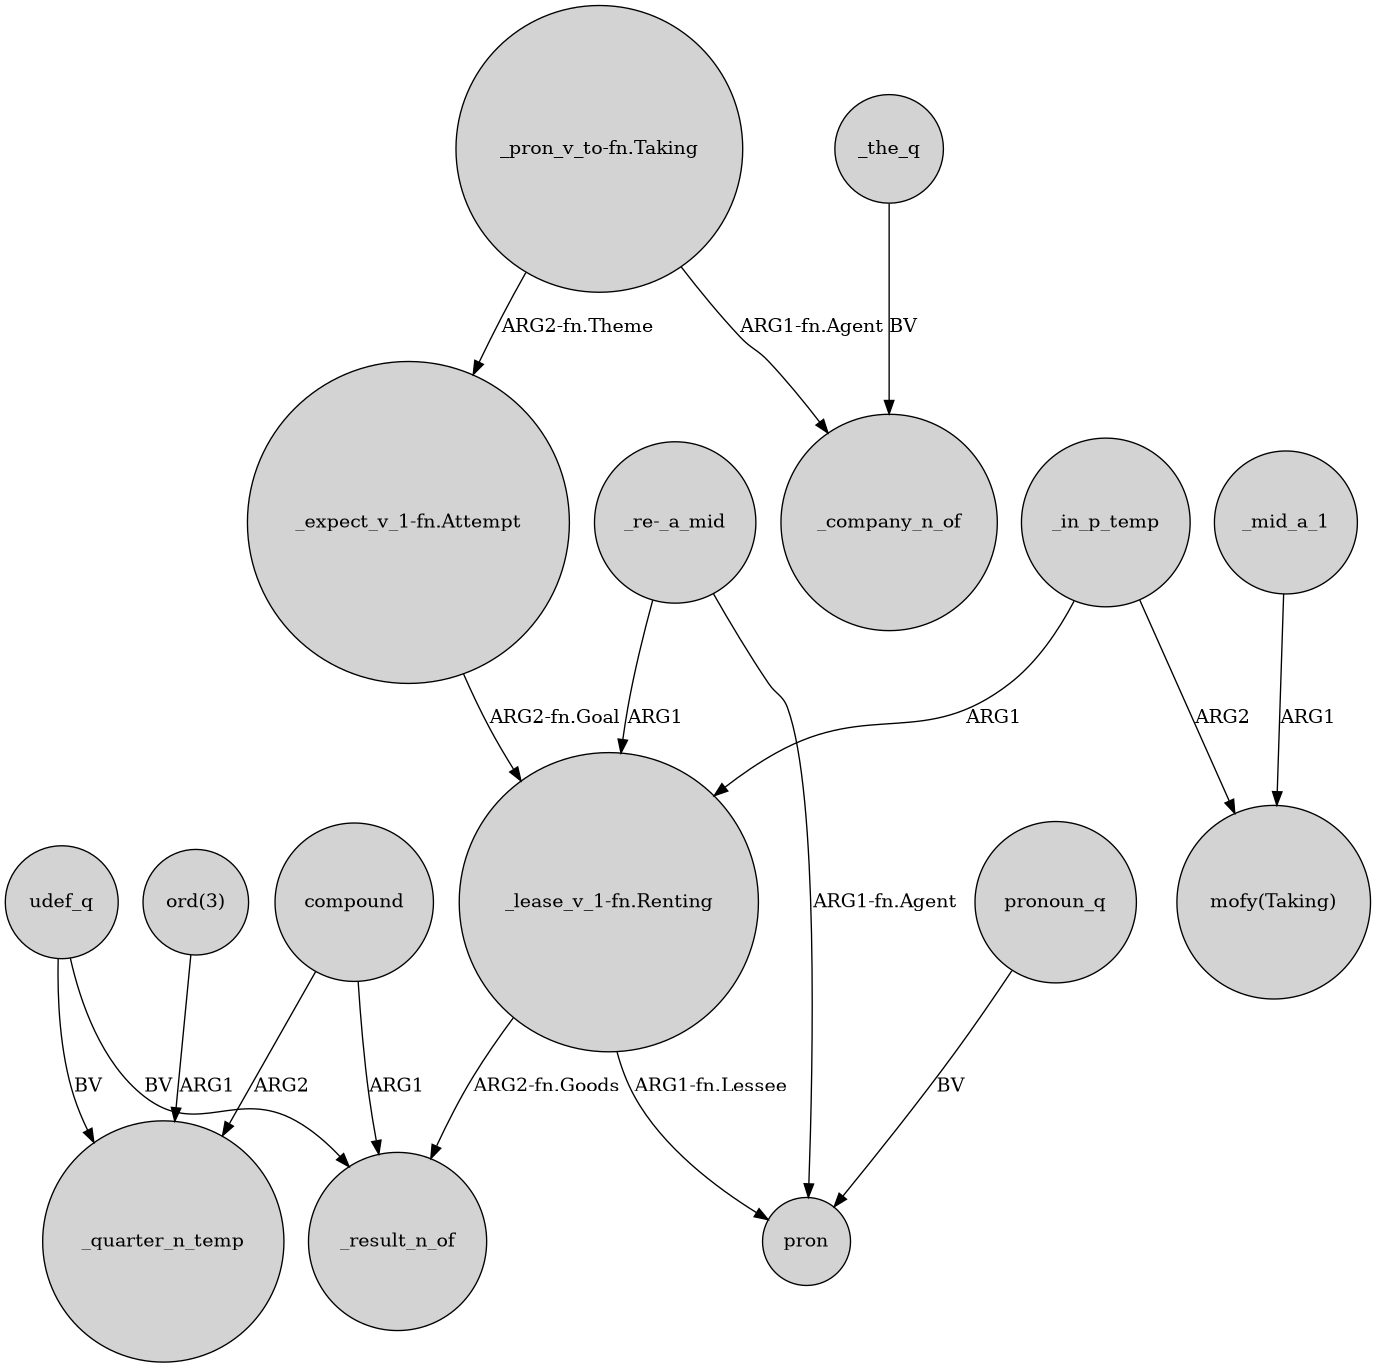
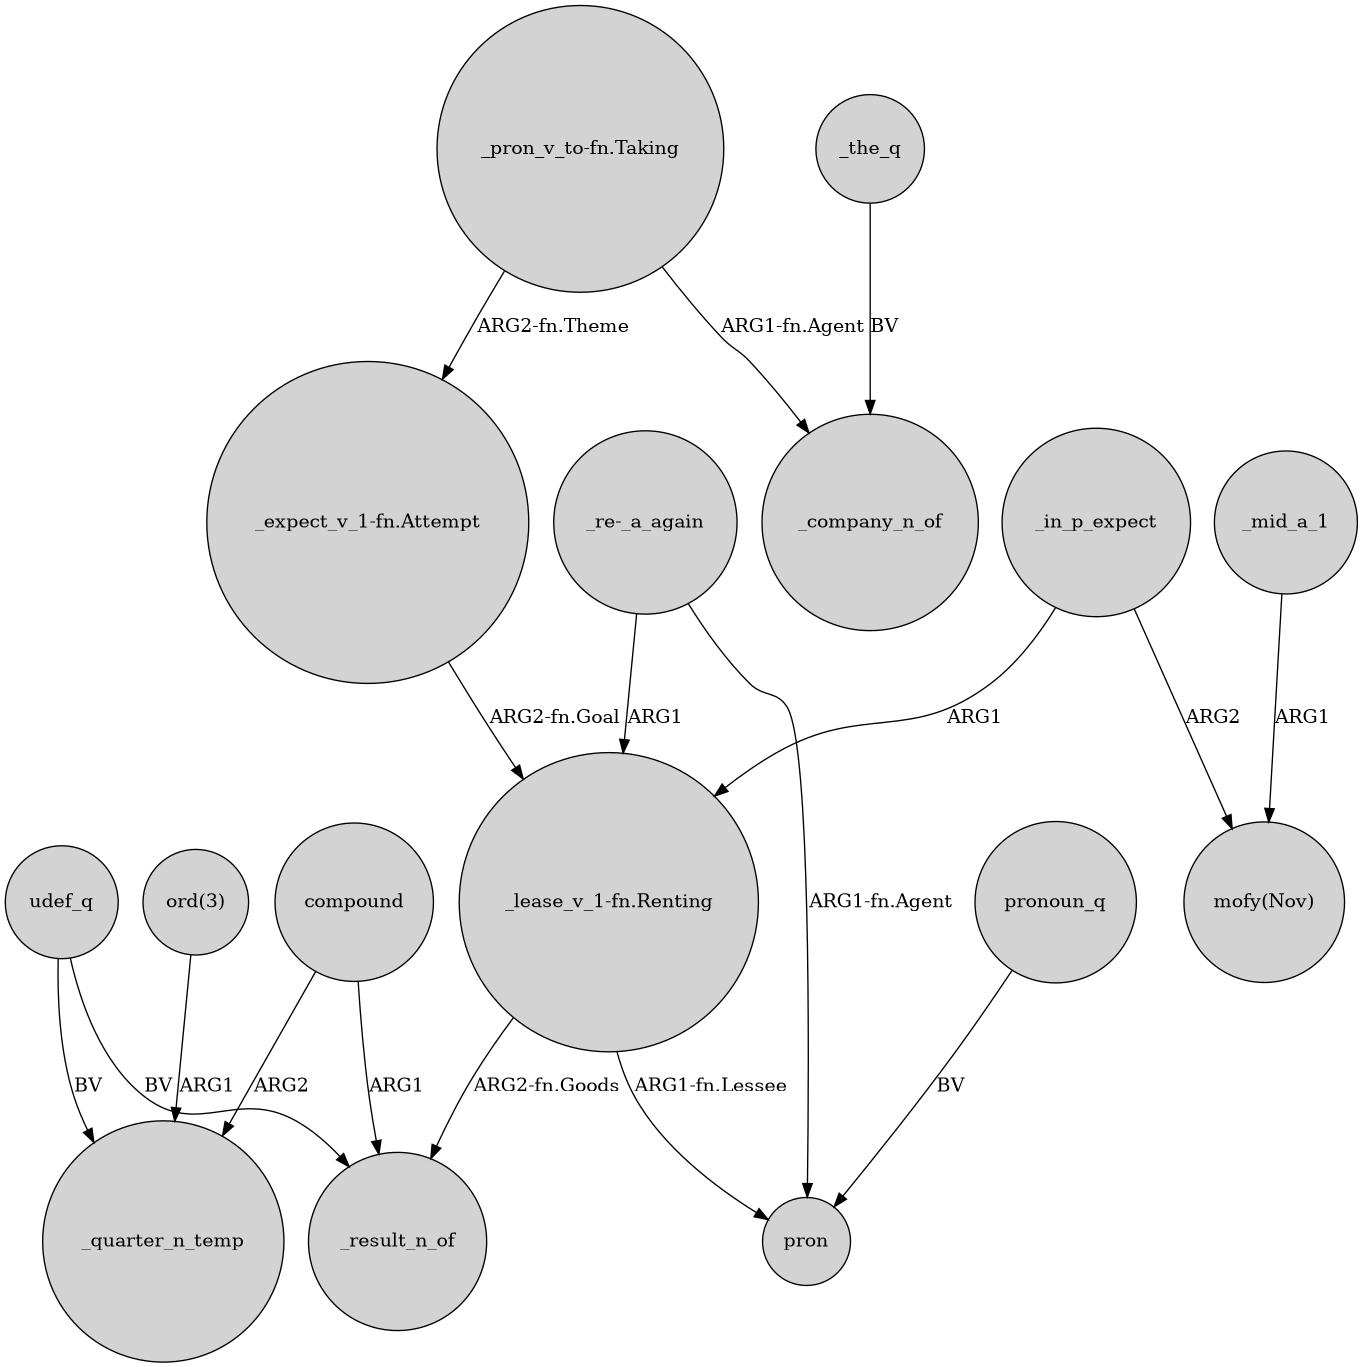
node "_re-_a_mid": label "_re-_a_mid" -> "_re-_a_again"
node "_in_p_temp": label "_in_p_temp" -> "_in_p_expect"
node "mofy(Taking)": label "mofy(Taking)" -> "mofy(Nov)"
